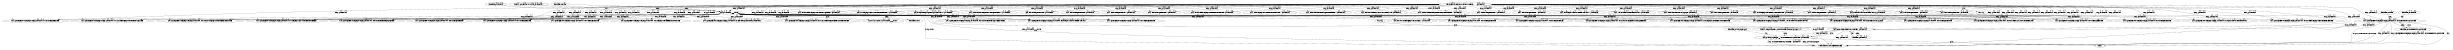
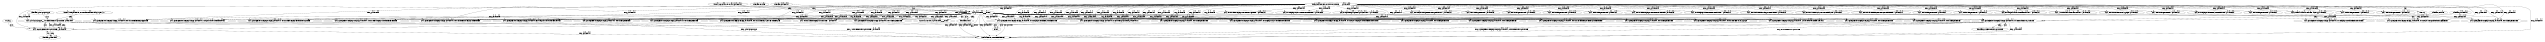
edge "(Identifier,NULL)" -> "(Call,paramData == NULL)": added, label "AST:"
edge "(Call,*priorityMgmtype = (OMX_PRIORITYMGMTTYPE*) paramData)" -> "(Call,(QCOM_PRIORITYMGMTTYPE*) paramData)": added, label "CFG:"
